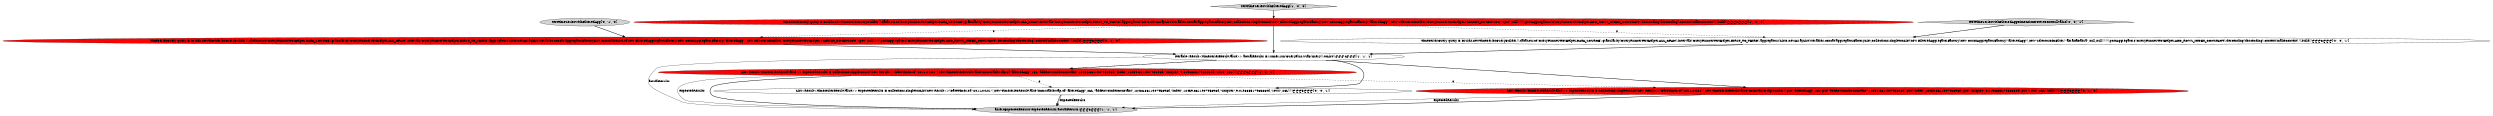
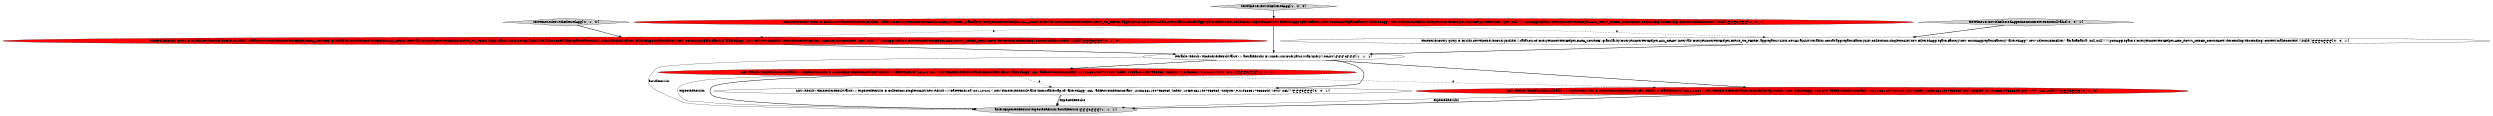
node "testTimeSeriesWithFilteredAgg['0', '1', '0']": shape ellipse -> diamond
